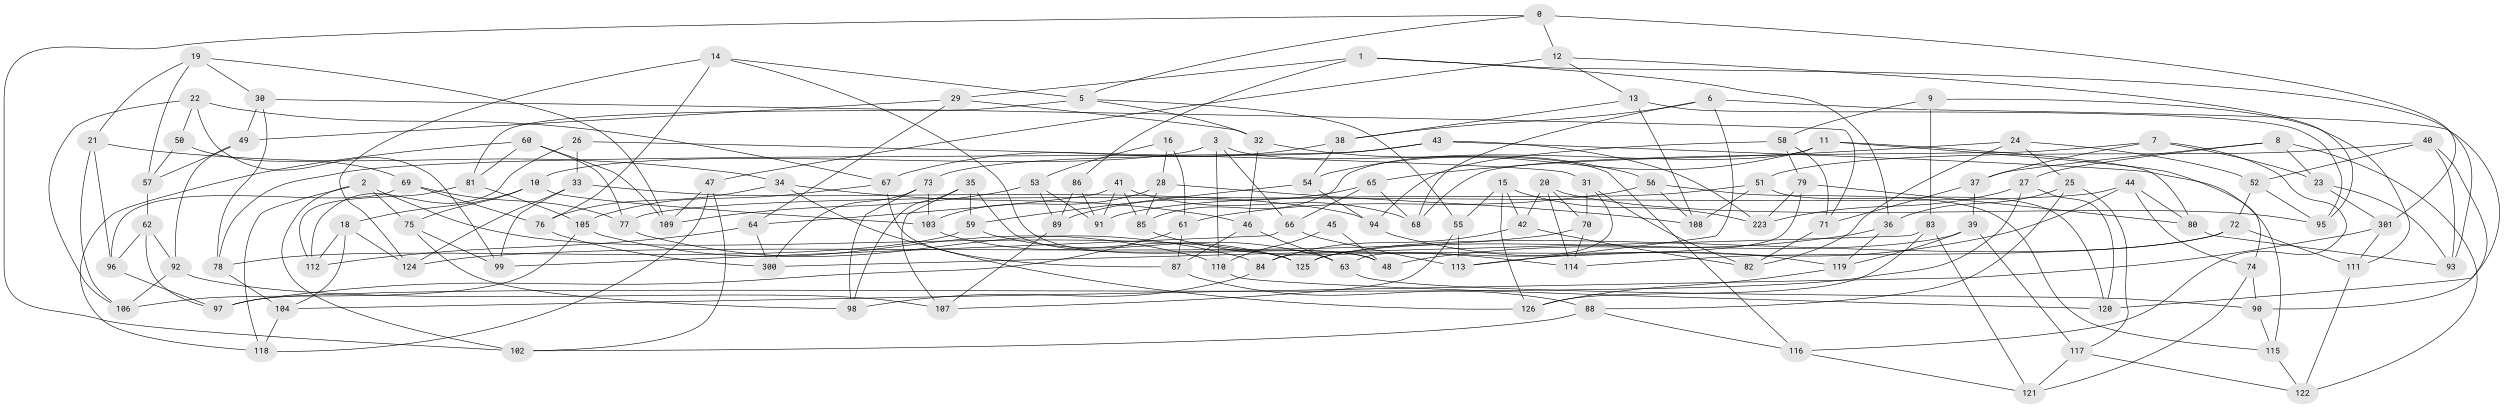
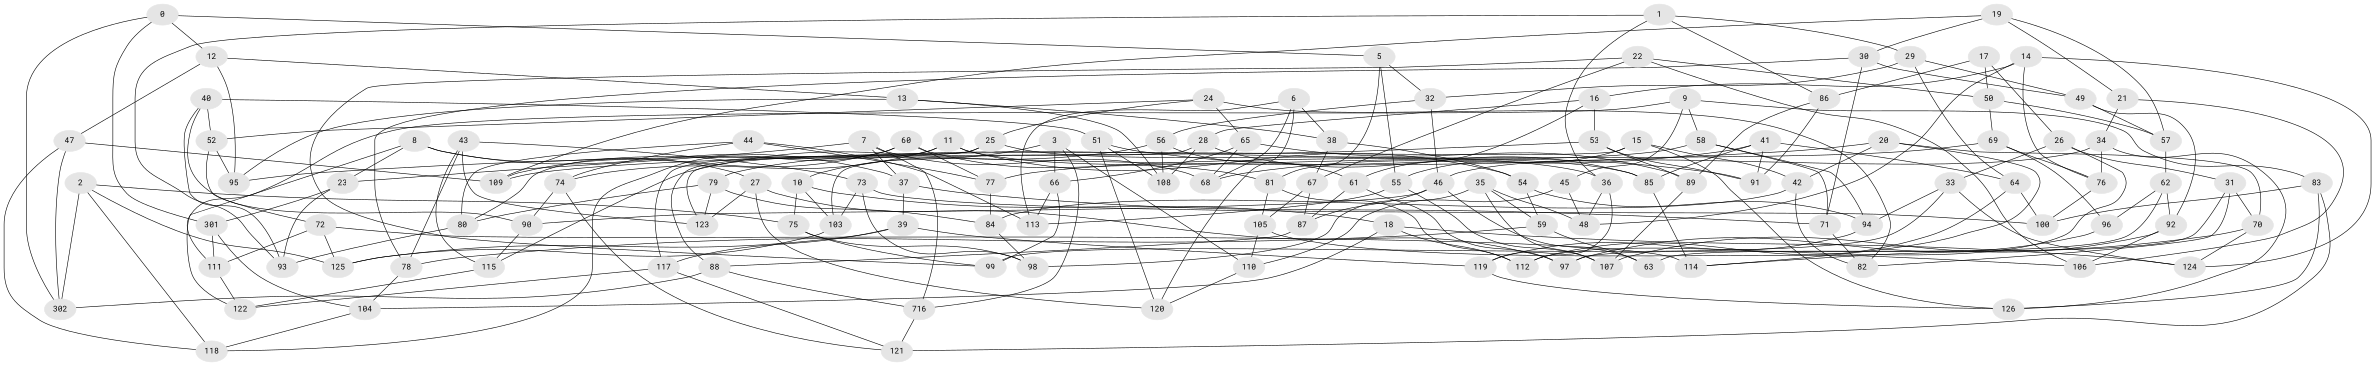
node "17": added
edge "14" -- "5": now "14" -- "16"
edge "9" -- "45": added
edge "21" -- "96": removed
node "223": label "223" -> "123"
node "300": label "300" -> "100"
edge "63" -- "90": now "46" -- "90"
node "102": label "102" -> "302"
node "116": label "116" -> "716"
